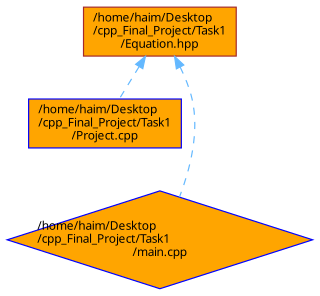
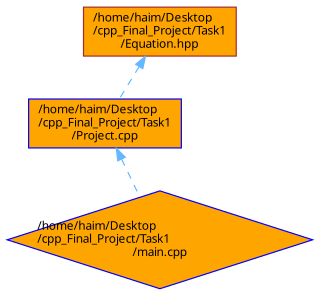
edge "/home/haim/Desktop /cpp_Final_Project/Task1 /main.cpp" -> "/home/haim/Desktop /cpp_Final_Project/Task1 /Equation.hpp": now "/home/haim/Desktop /cpp_Final_Project/Task1 /main.cpp" -> "/home/haim/Desktop /cpp_Final_Project/Task1 /Project.cpp"
